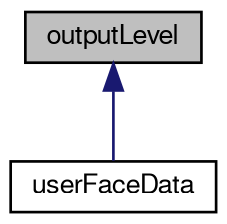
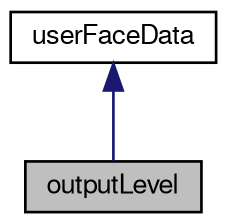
edge "userFaceData" -> "outputLevel": reversed
